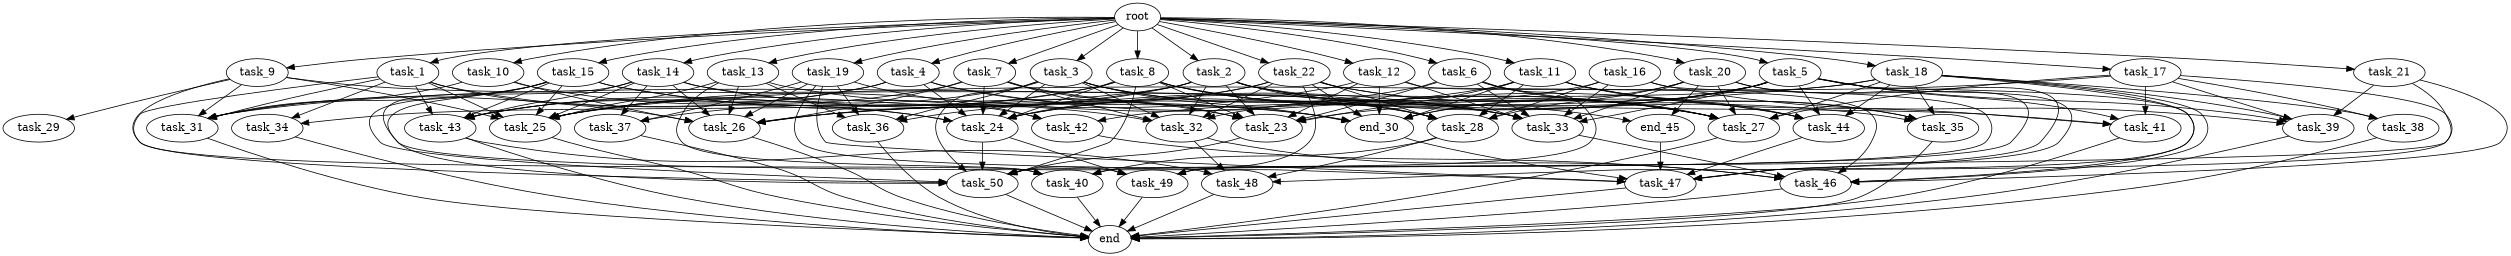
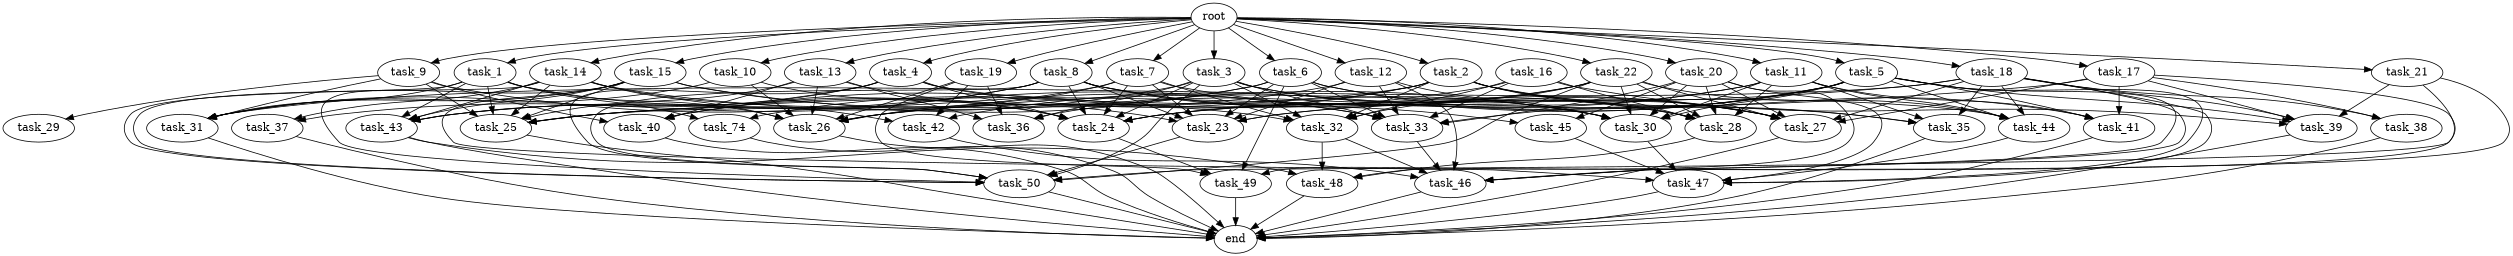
edge "task_2" -> "task_23": removed
edge "task_19" -> "task_37": removed
node "task_34": label "task_34" -> "task_74"
node "end_30": label "end_30" -> "task_30"
node "end_45": label "end_45" -> "task_45"
edge "task_24" -> "task_50": now "task_4" -> "task_50"
edge "task_28" -> "task_40": now "task_6" -> "task_40"
edge "task_19" -> "task_47": removed
edge "task_36" -> "end": removed
